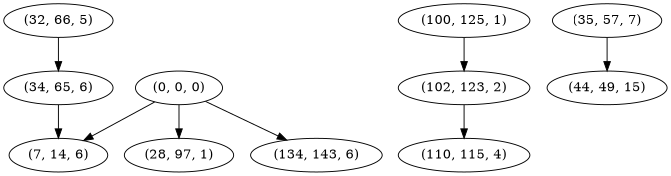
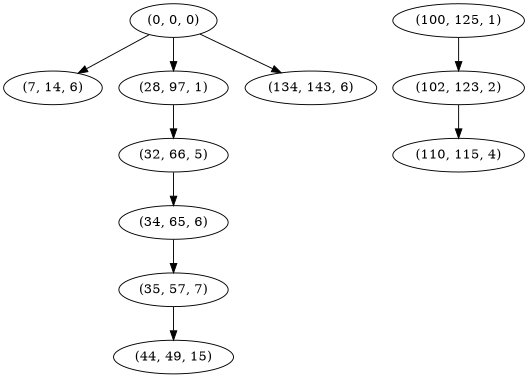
edge "(34, 65, 6)" -> "(7, 14, 6)": now "(34, 65, 6)" -> "(35, 57, 7)"
edge "(28, 97, 1)" -> "(32, 66, 5)": added
